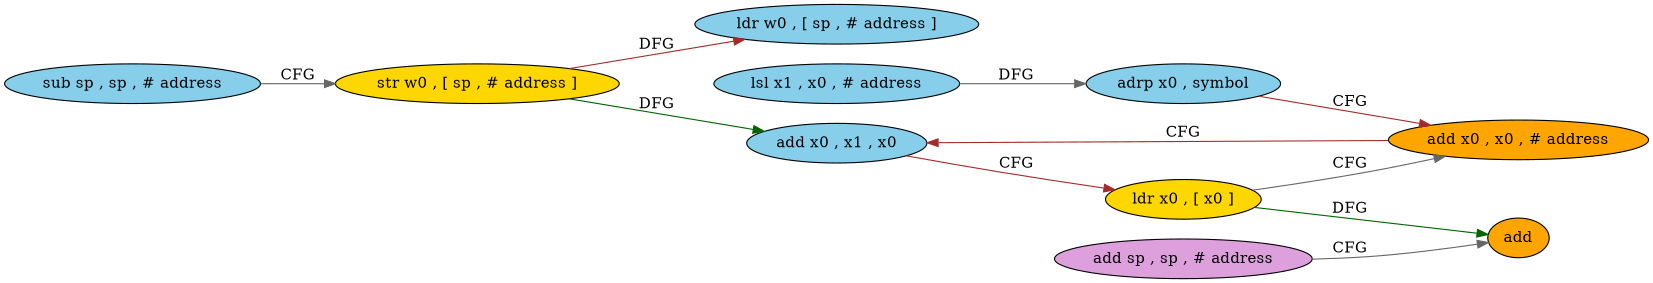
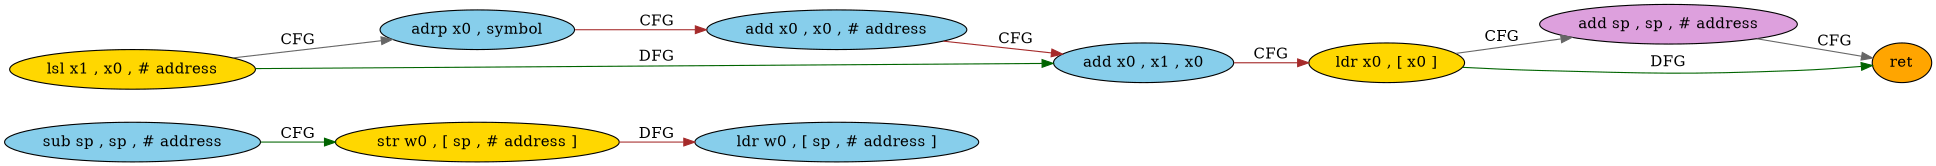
edge "lsl x1 , x0 , # address" -> "adrp x0 , symbol": label "DFG" -> "CFG"
edge "sub sp , sp , # address" -> "str w0 , [ sp , # address ]": color gray40 -> darkgreen
node "lsl x1 , x0 , # address": fillcolor skyblue -> gold
edge "str w0 , [ sp , # address ]" -> "add x0 , x1 , x0": now "lsl x1 , x0 , # address" -> "add x0 , x1 , x0"
node "add x0 , x0 , # address": fillcolor orange -> skyblue
edge "ldr x0 , [ x0 ]" -> "add x0 , x0 , # address": now "ldr x0 , [ x0 ]" -> "add sp , sp , # address"
node "add": label "add" -> "ret"
